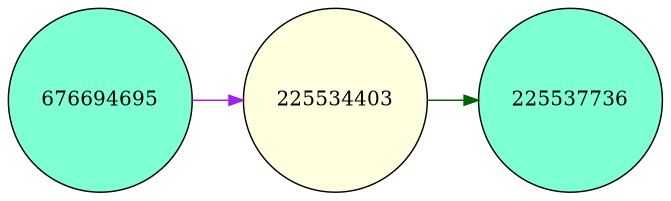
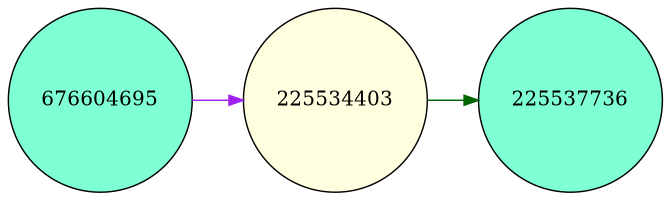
node "676694695": label "676694695" -> "676604695"
